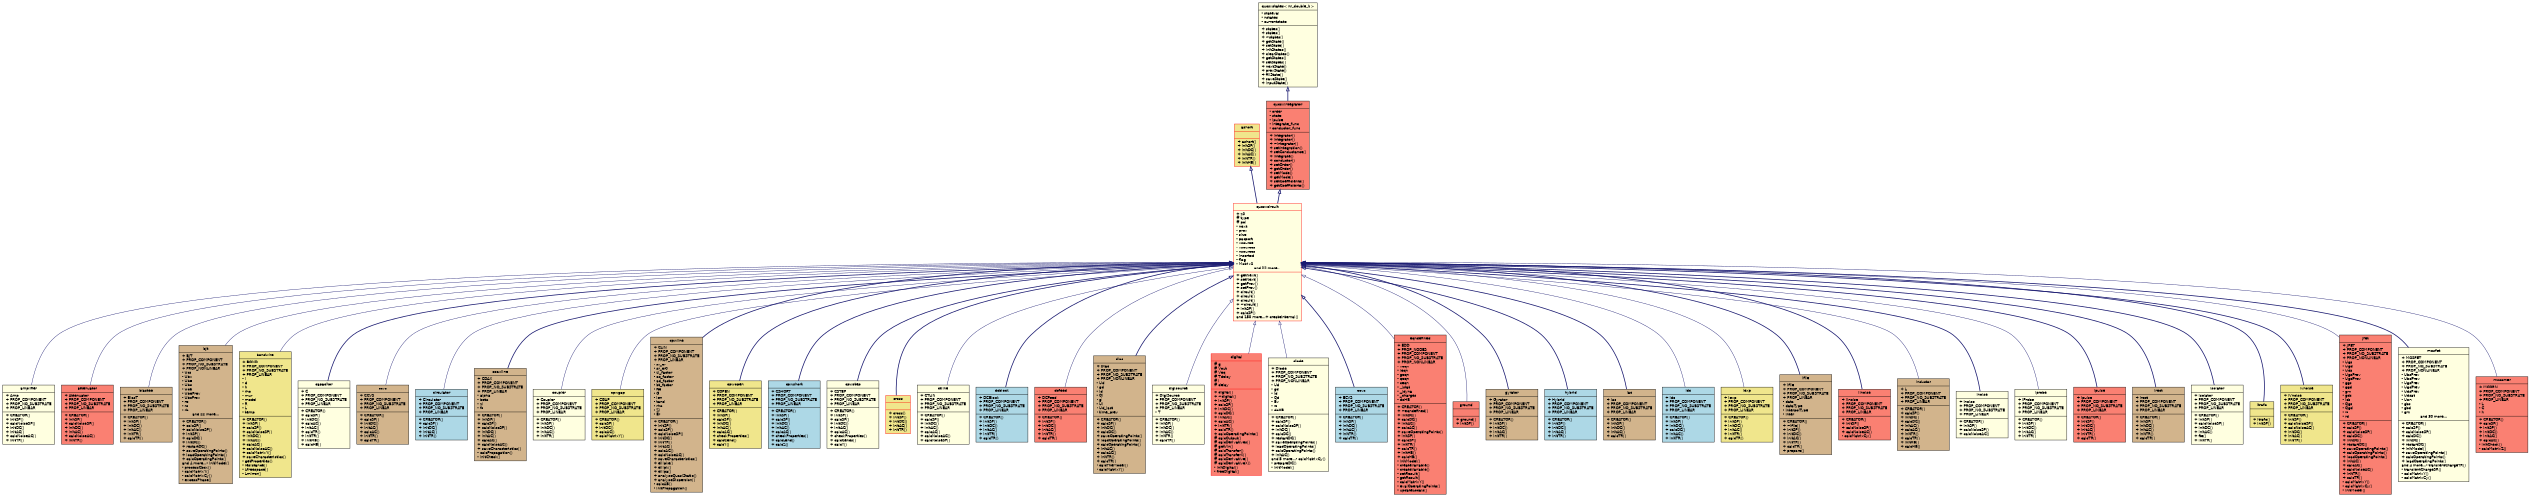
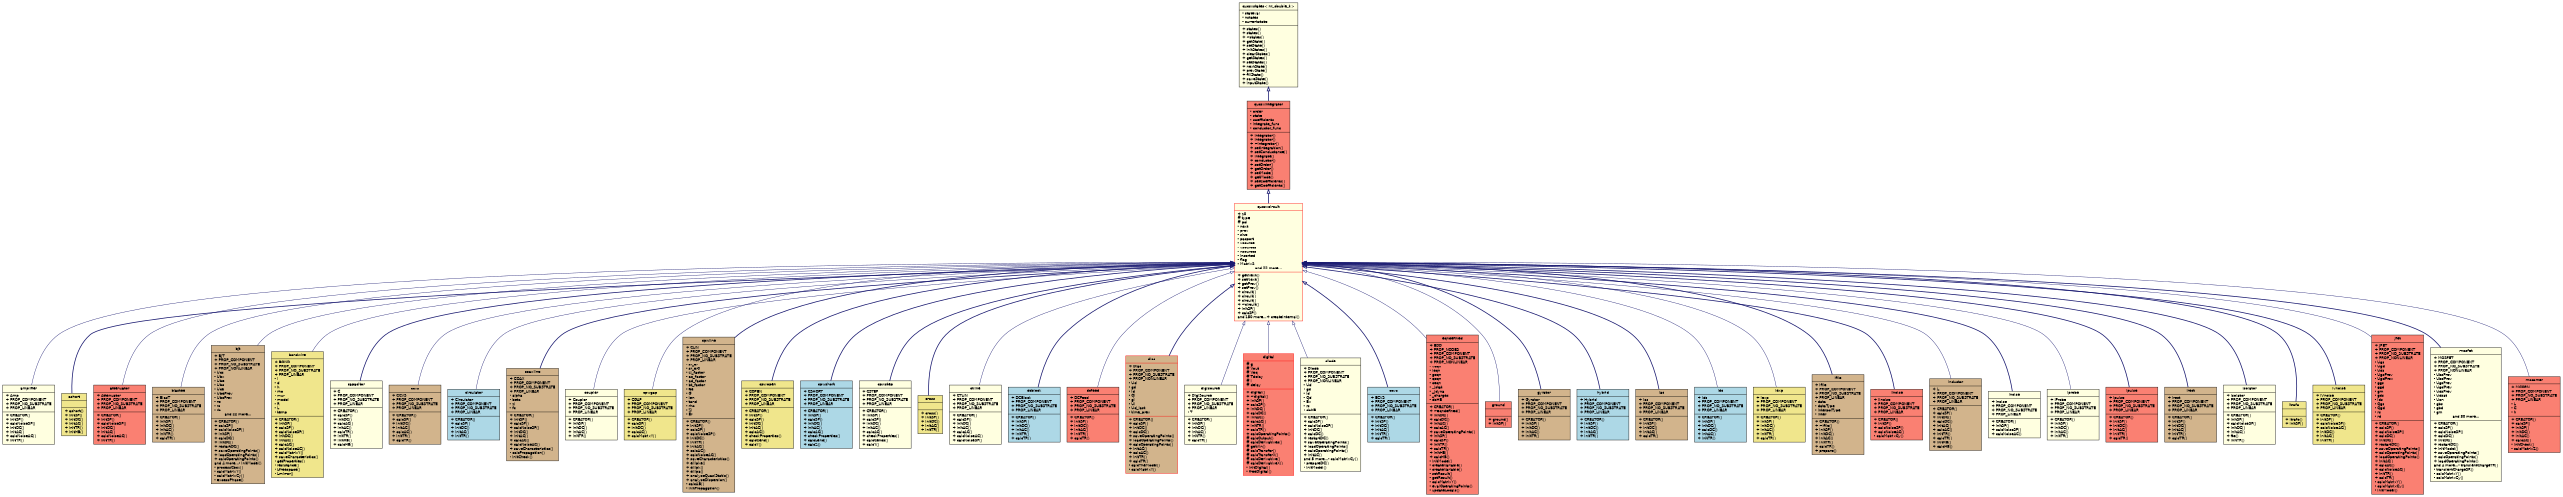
node "qucs::integrator": text "- ipulse" -> "- coefficients"
node "ashort": color red -> black
edge "qucs::circuit" -> "ashort": reversed
node "cross": color red -> black
node "diac": color black -> red
